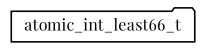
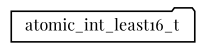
node "atomic_int_least66_t": label "atomic_int_least66_t" -> "atomic_int_least16_t"
